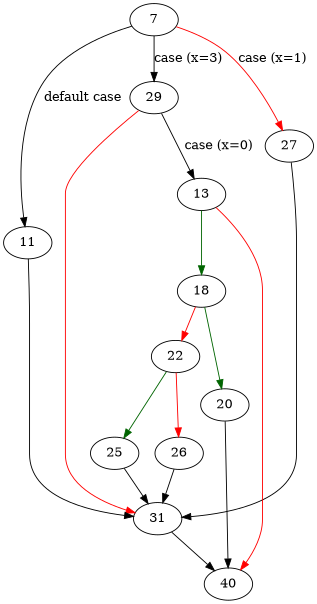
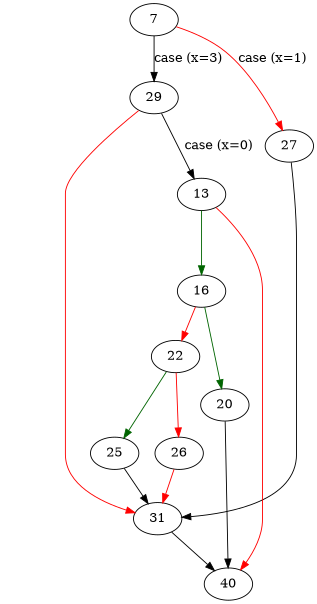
node "11": removed
node "18": label "18" -> "16"
edge "26" -> "31": color black -> red
